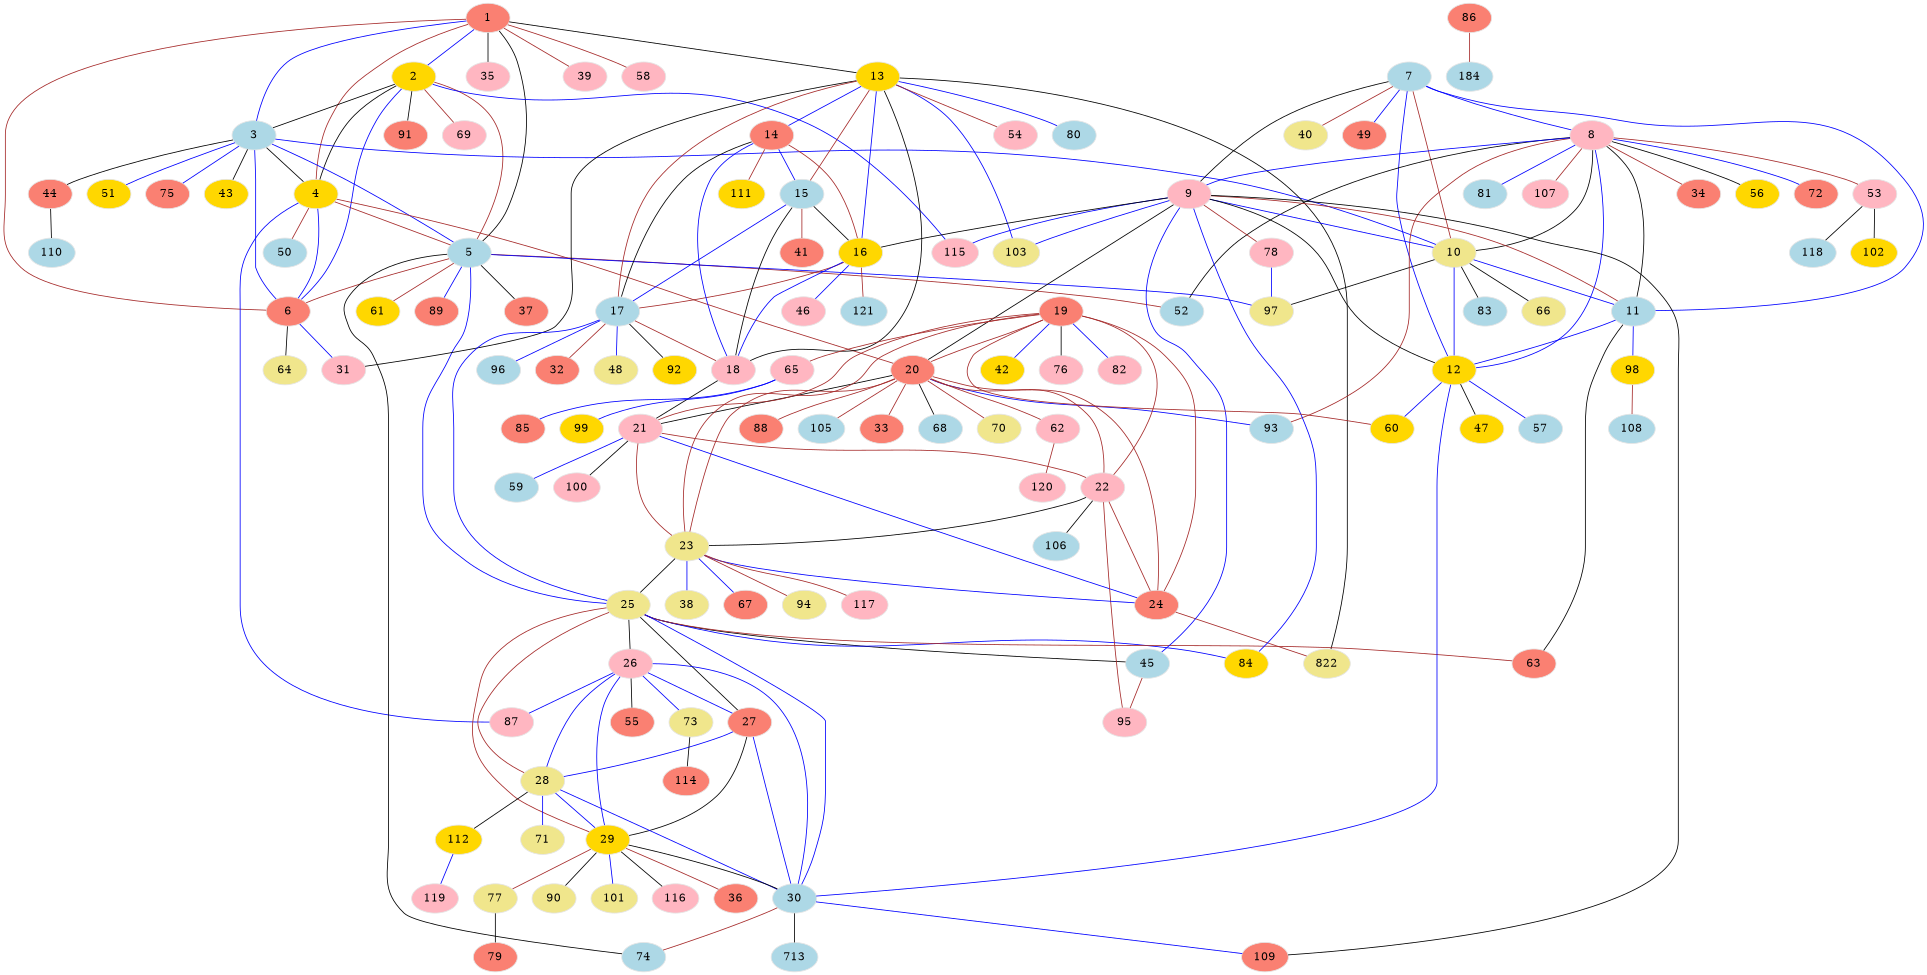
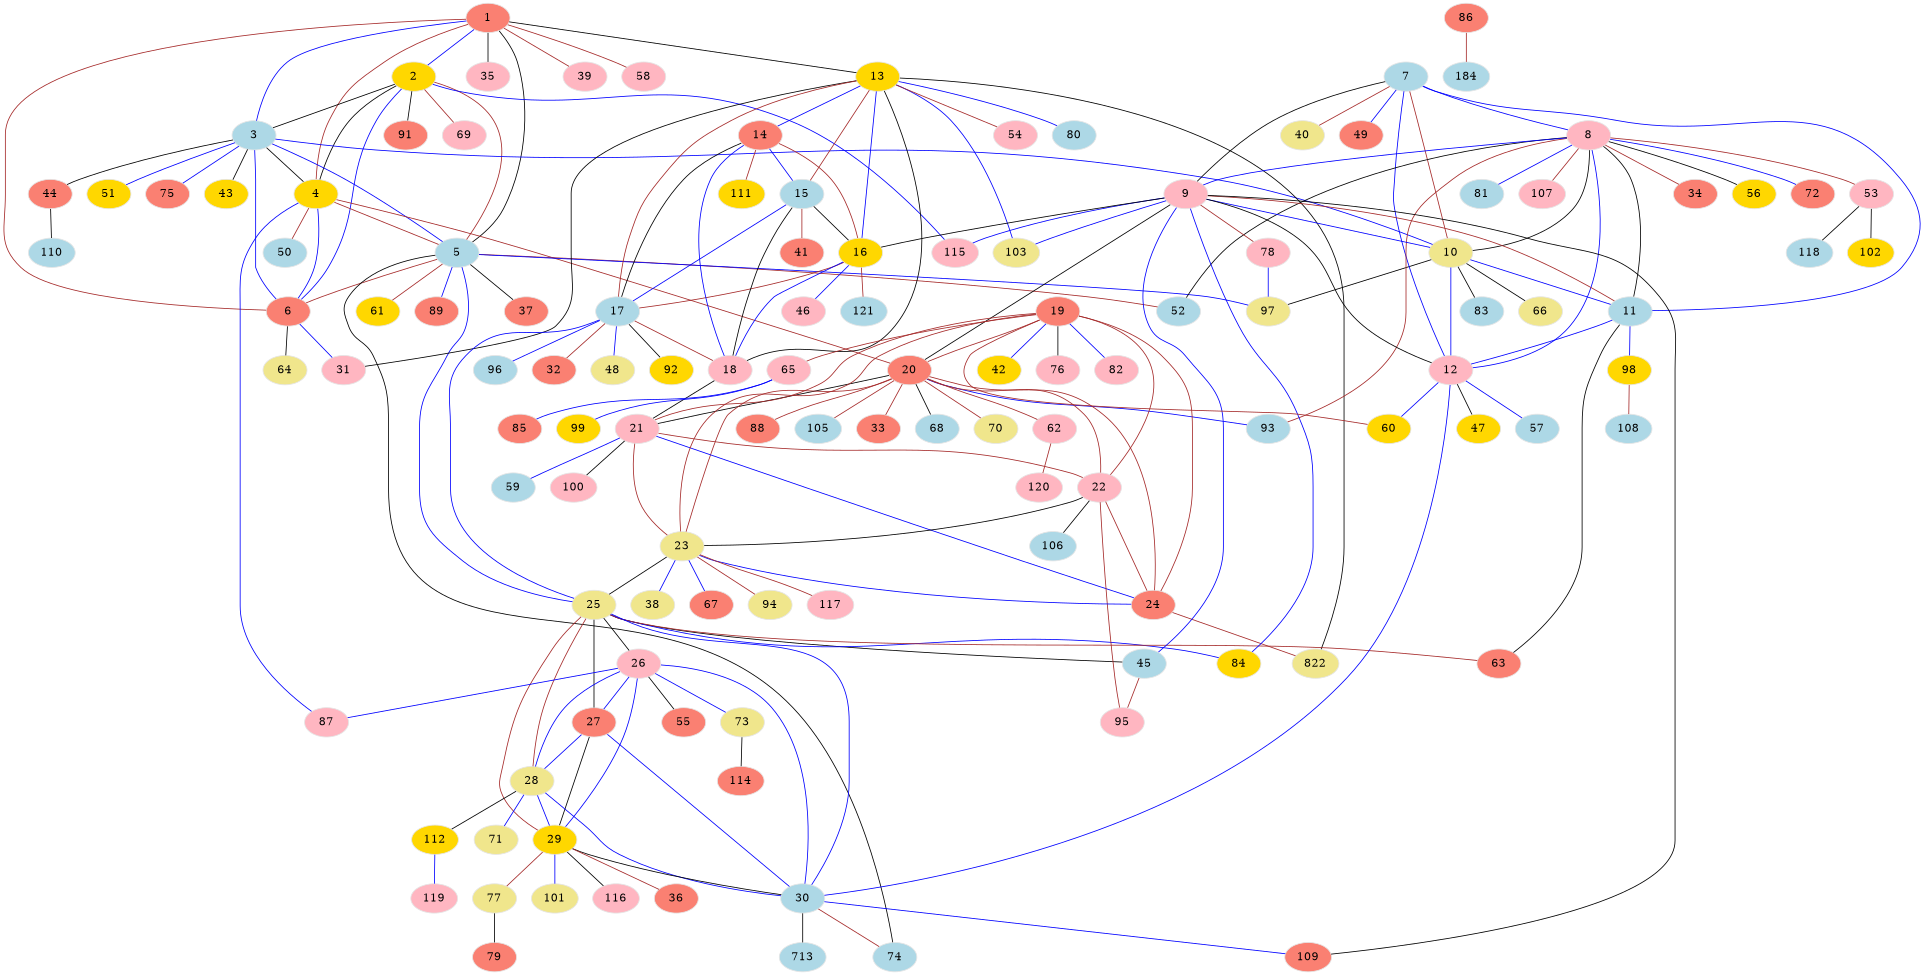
node "12": fillcolor gold -> lightpink
node "90": removed
